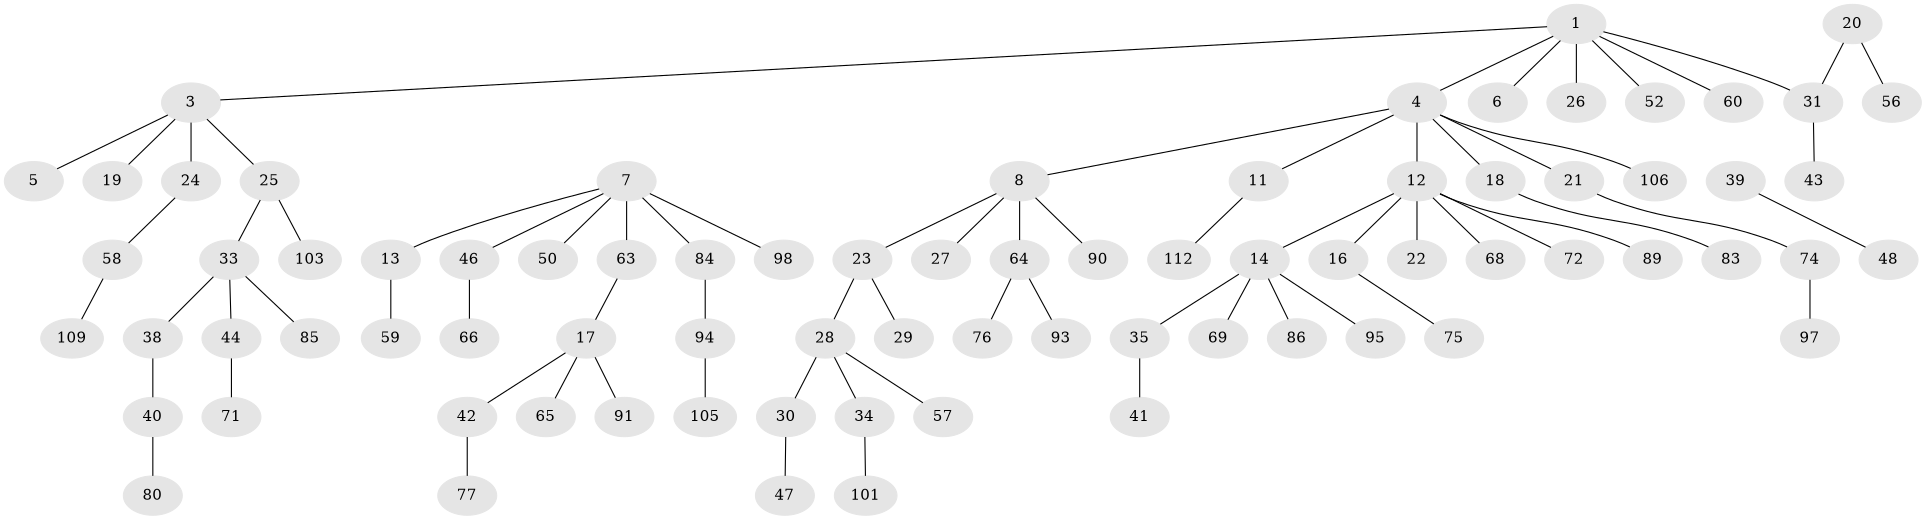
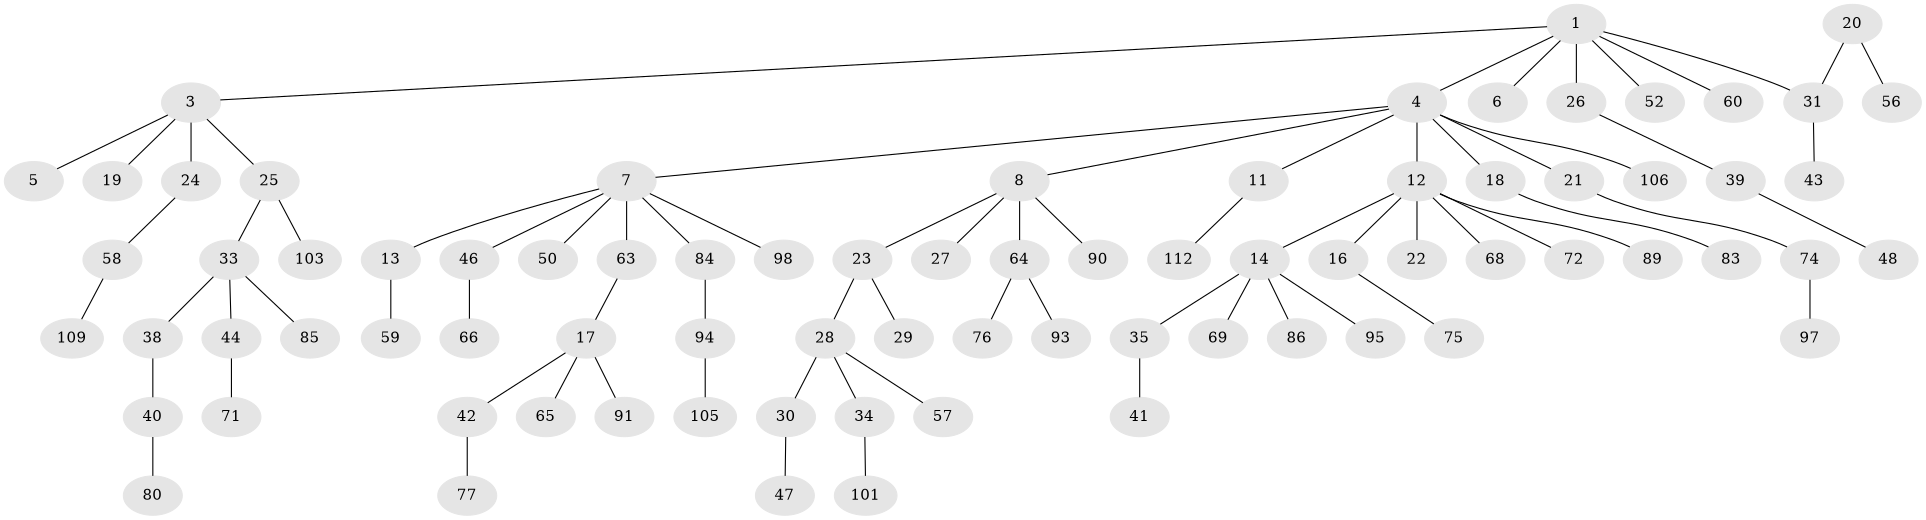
edge "4" -- "7": added
edge "26" -- "39": added
